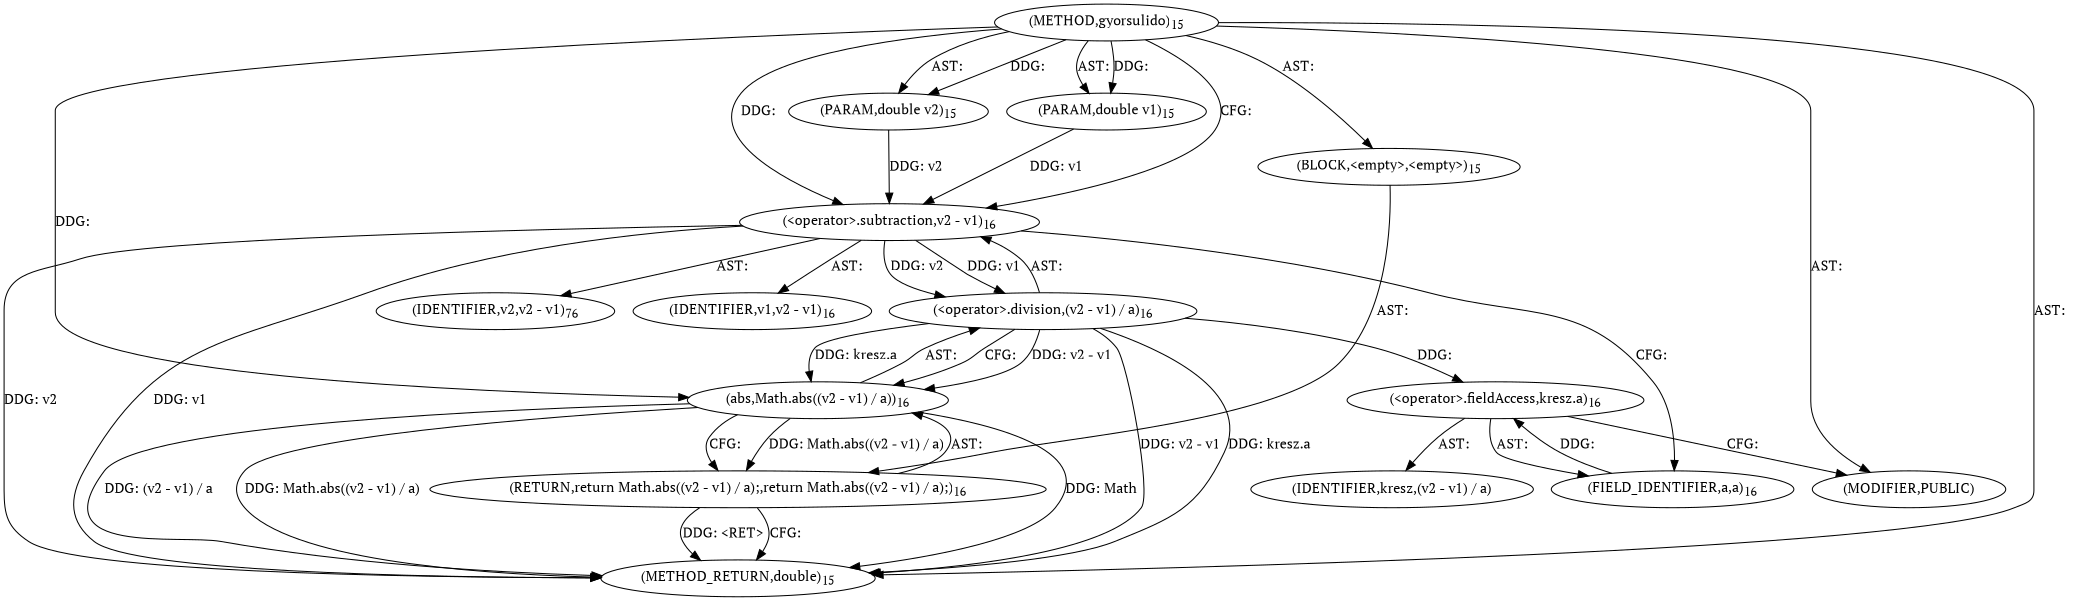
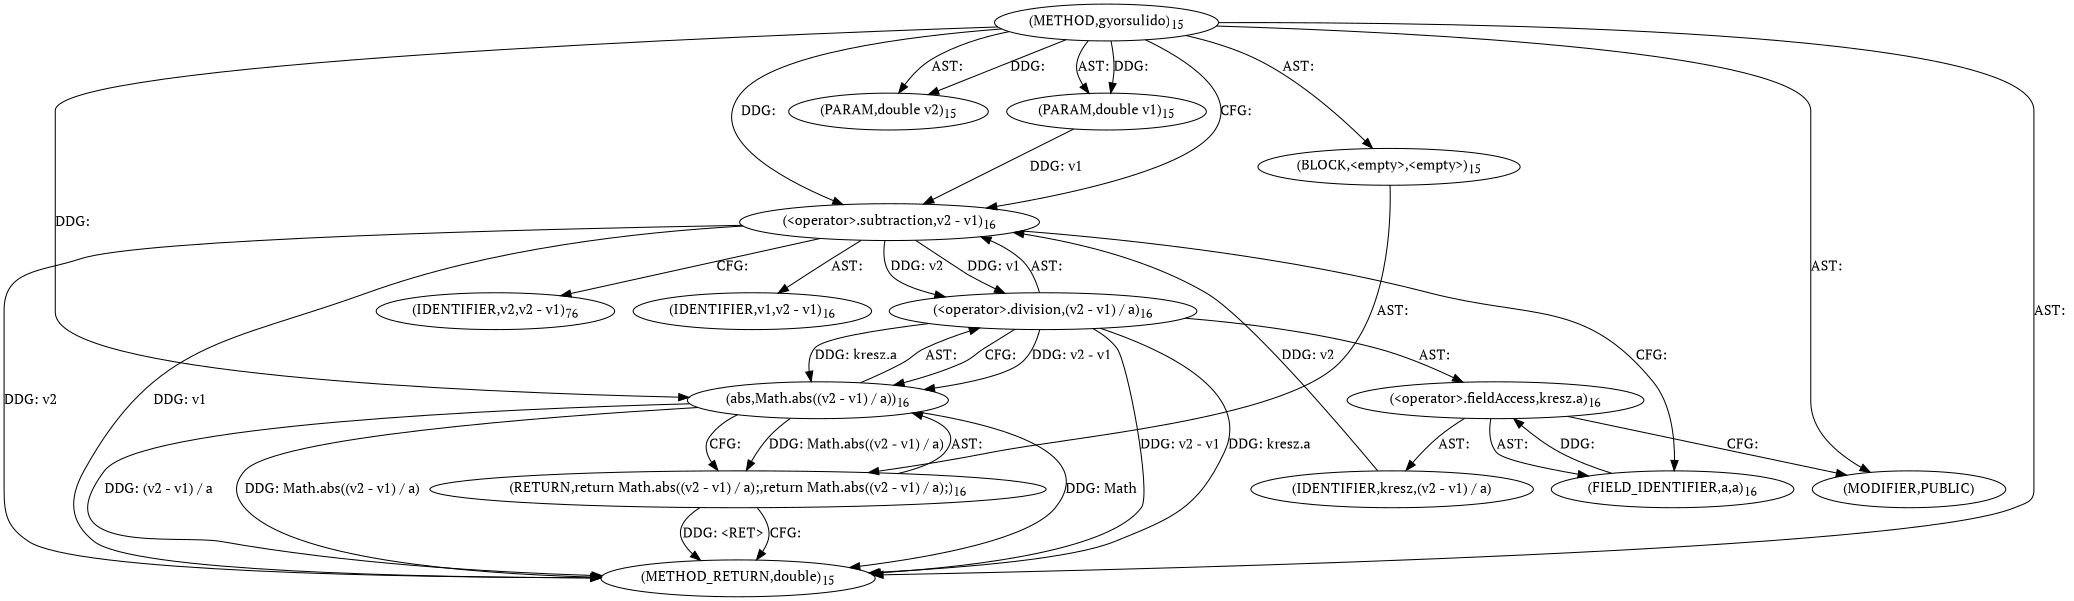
edge "(PARAM,double v2)" -> "(<operator>.subtraction,v2 - v1)": now "(IDENTIFIER,kresz,(v2 - v1) / a)" -> "(<operator>.subtraction,v2 - v1)"
edge "(<operator>.subtraction,v2 - v1)" -> "(IDENTIFIER,v2,v2 - v1)": label "AST: " -> "CFG: "
edge "(<operator>.division,(v2 - v1) / a)" -> "(<operator>.fieldAccess,kresz.a)": label "DDG: " -> "AST: "
